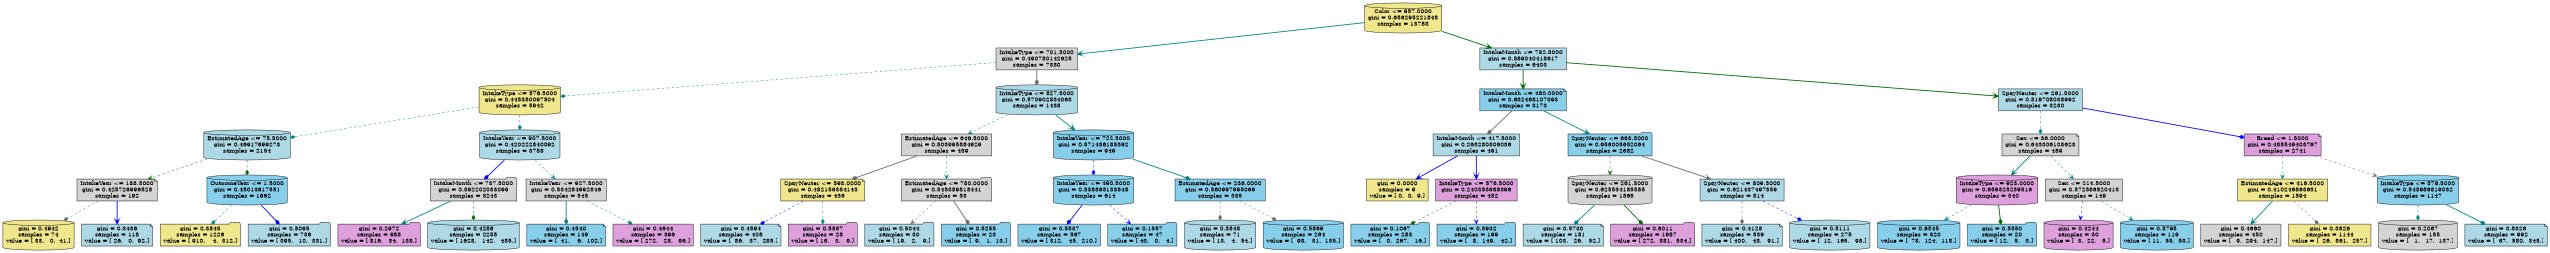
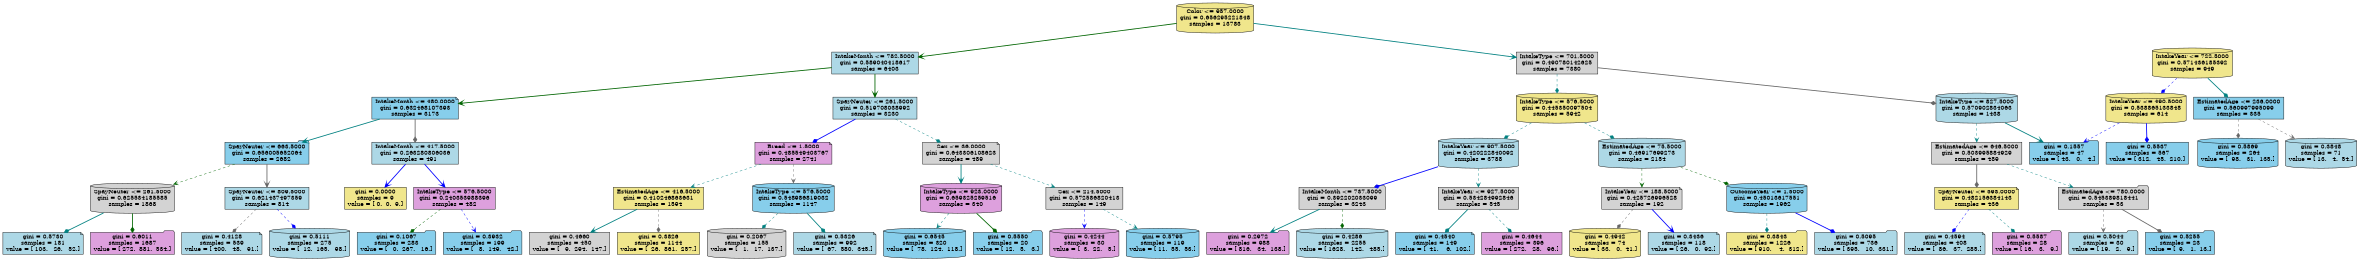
edge "IntakeType <= 827.5000 gini = 0.570902834063 samples = 1438" -> "IntakeYear <= 722.5000 gini = 0.571436185392 samples = 949": now "IntakeType <= 827.5000 gini = 0.570902834063 samples = 1438" -> "gini = 0.1557 samples = 47 value = [ 43.   0.   4.]"
node "IntakeYear <= 722.5000 gini = 0.571436185392 samples = 949": fillcolor skyblue -> khaki
node "IntakeYear <= 490.5000 gini = 0.538865133848 samples = 614": fillcolor skyblue -> khaki
edge "EstimatedAge <= 236.0000 gini = 0.560997995099 samples = 335" -> "gini = 0.3848 samples = 71 value = [ 13.   4.  54.]": arrowhead diamond -> vee
